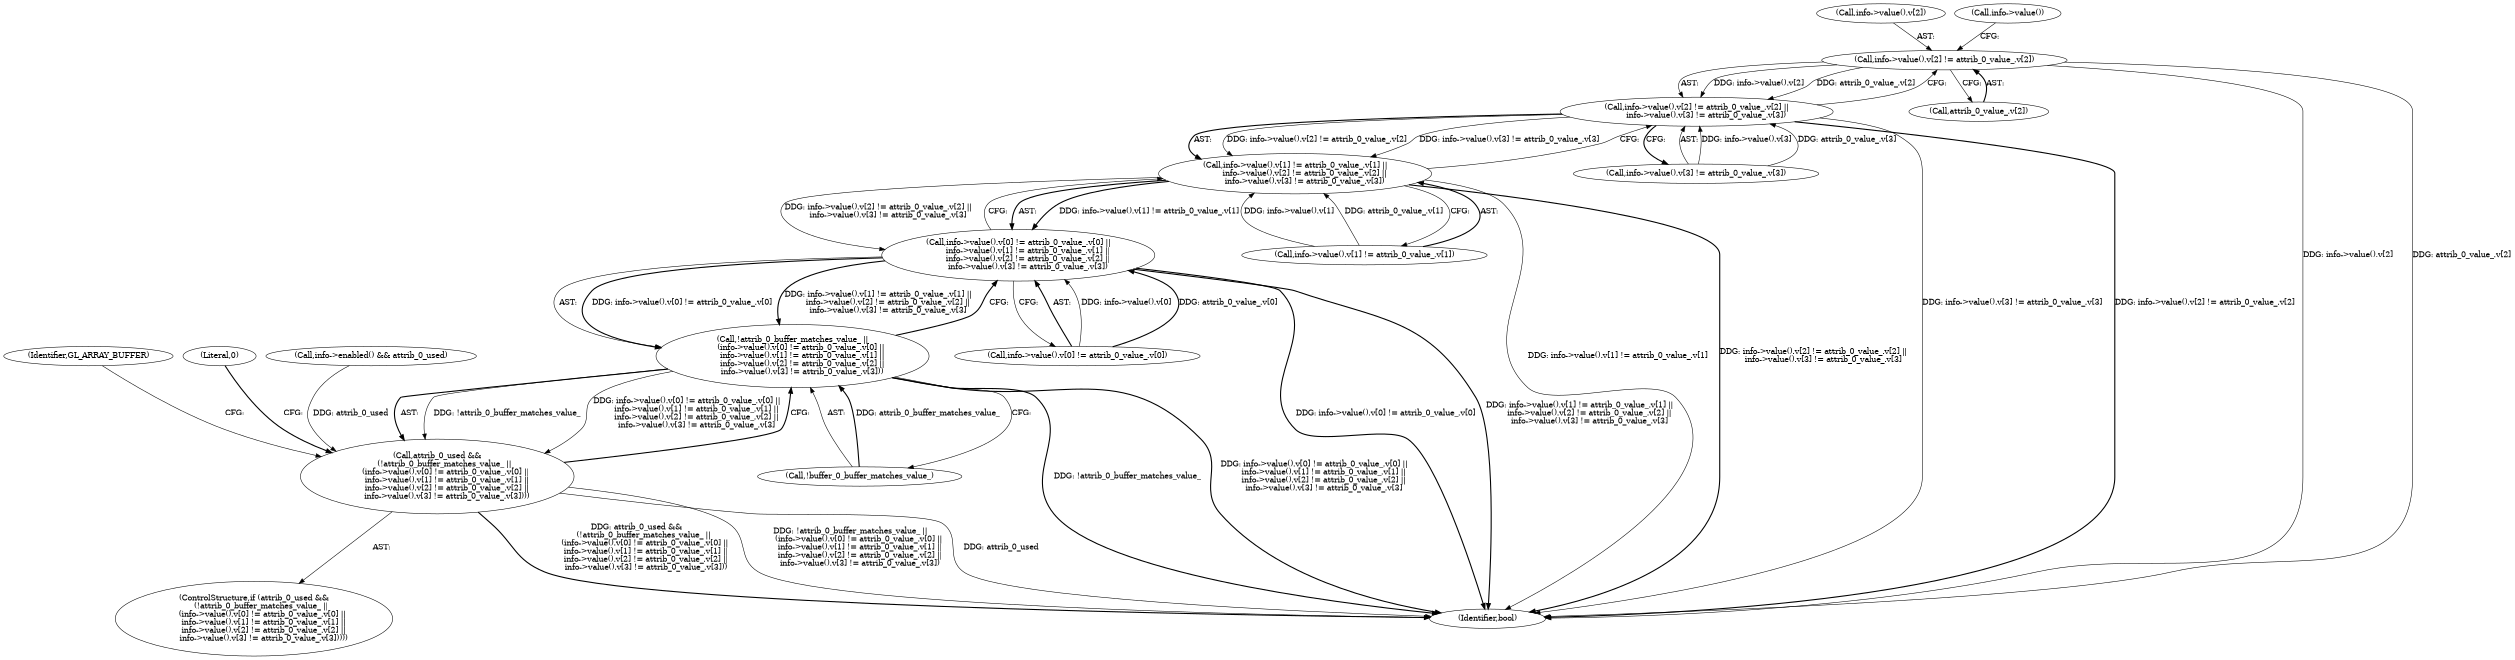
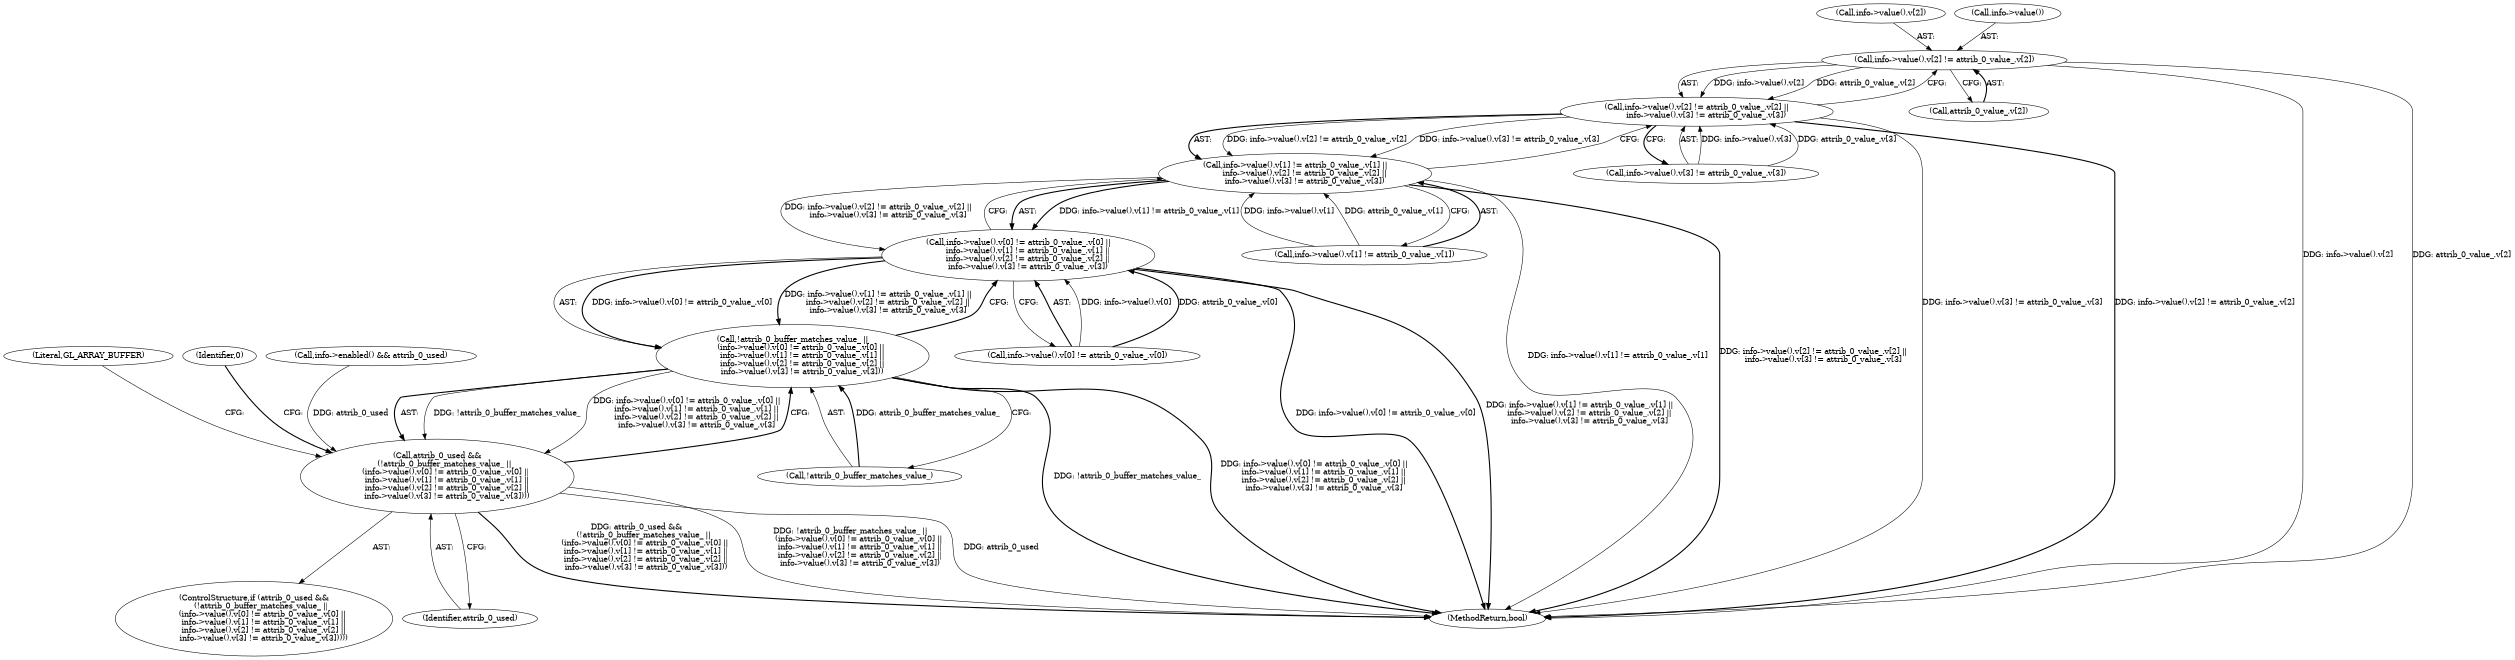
edge "(Call,info->value())" -> "(Call,info->value().v[2] != attrib_0_value_.v[2])": label "CFG: " -> "AST: "
node "(Identifier,GL_ARRAY_BUFFER)": label "(Identifier,GL_ARRAY_BUFFER)" -> "(Literal,GL_ARRAY_BUFFER)"
node "(Literal,0)": label "(Literal,0)" -> "(Identifier,0)"
node "(Call,!buffer_0_buffer_matches_value_)": label "(Call,!buffer_0_buffer_matches_value_)" -> "(Call,!attrib_0_buffer_matches_value_)"
node "(Identifier,attrib_0_used)": added
node "(Identifier,bool)": label "(Identifier,bool)" -> "(MethodReturn,bool)"
